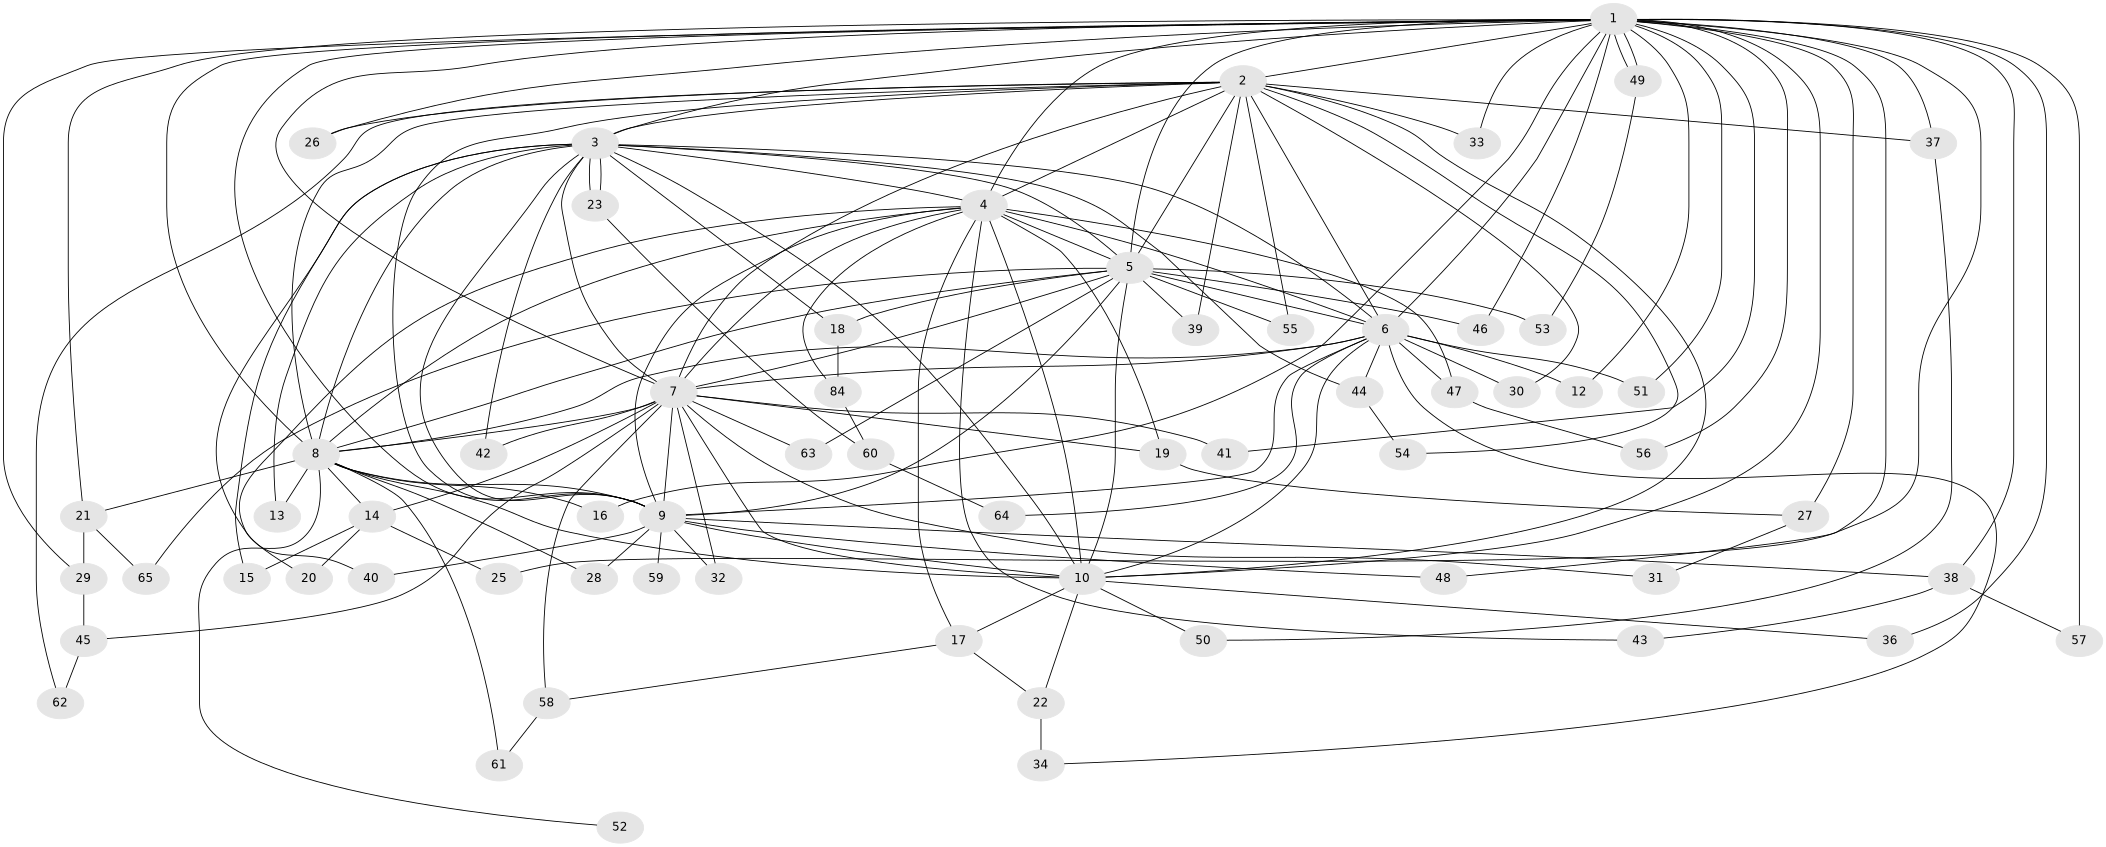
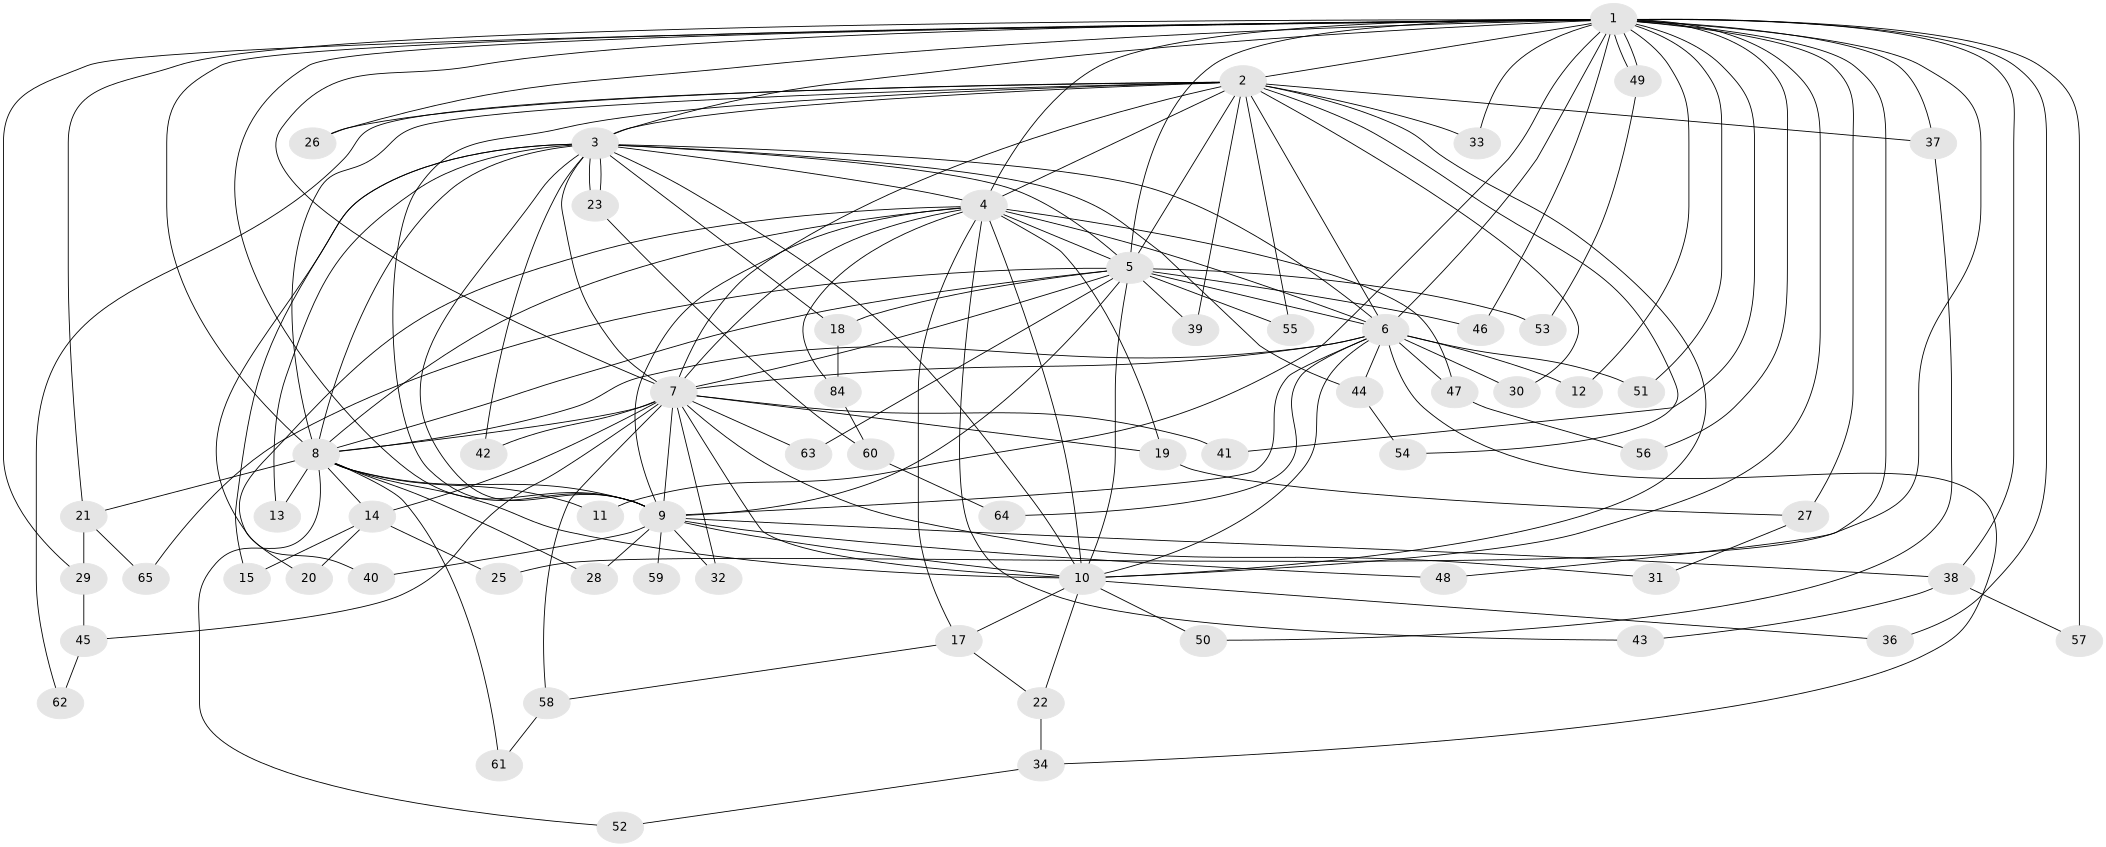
node "16": label "16" -> "11"
edge "34" -- "52": added
